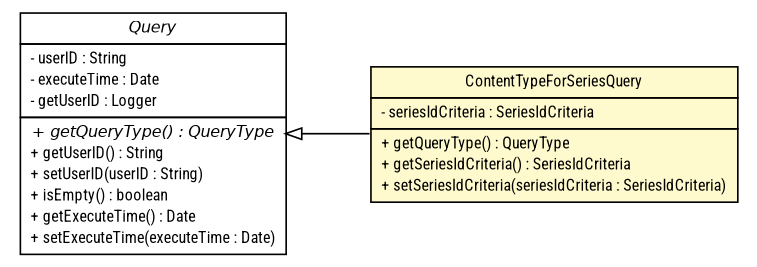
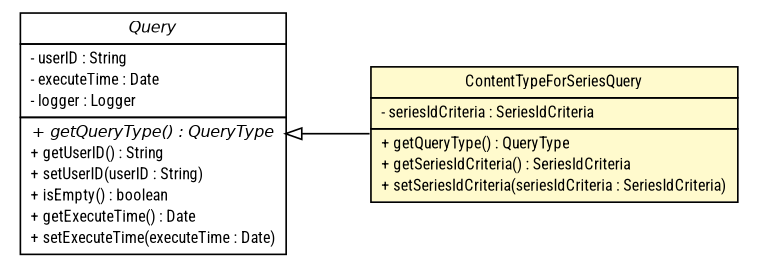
node "Query": text "- getUserID : Logger" -> "- logger : Logger"
